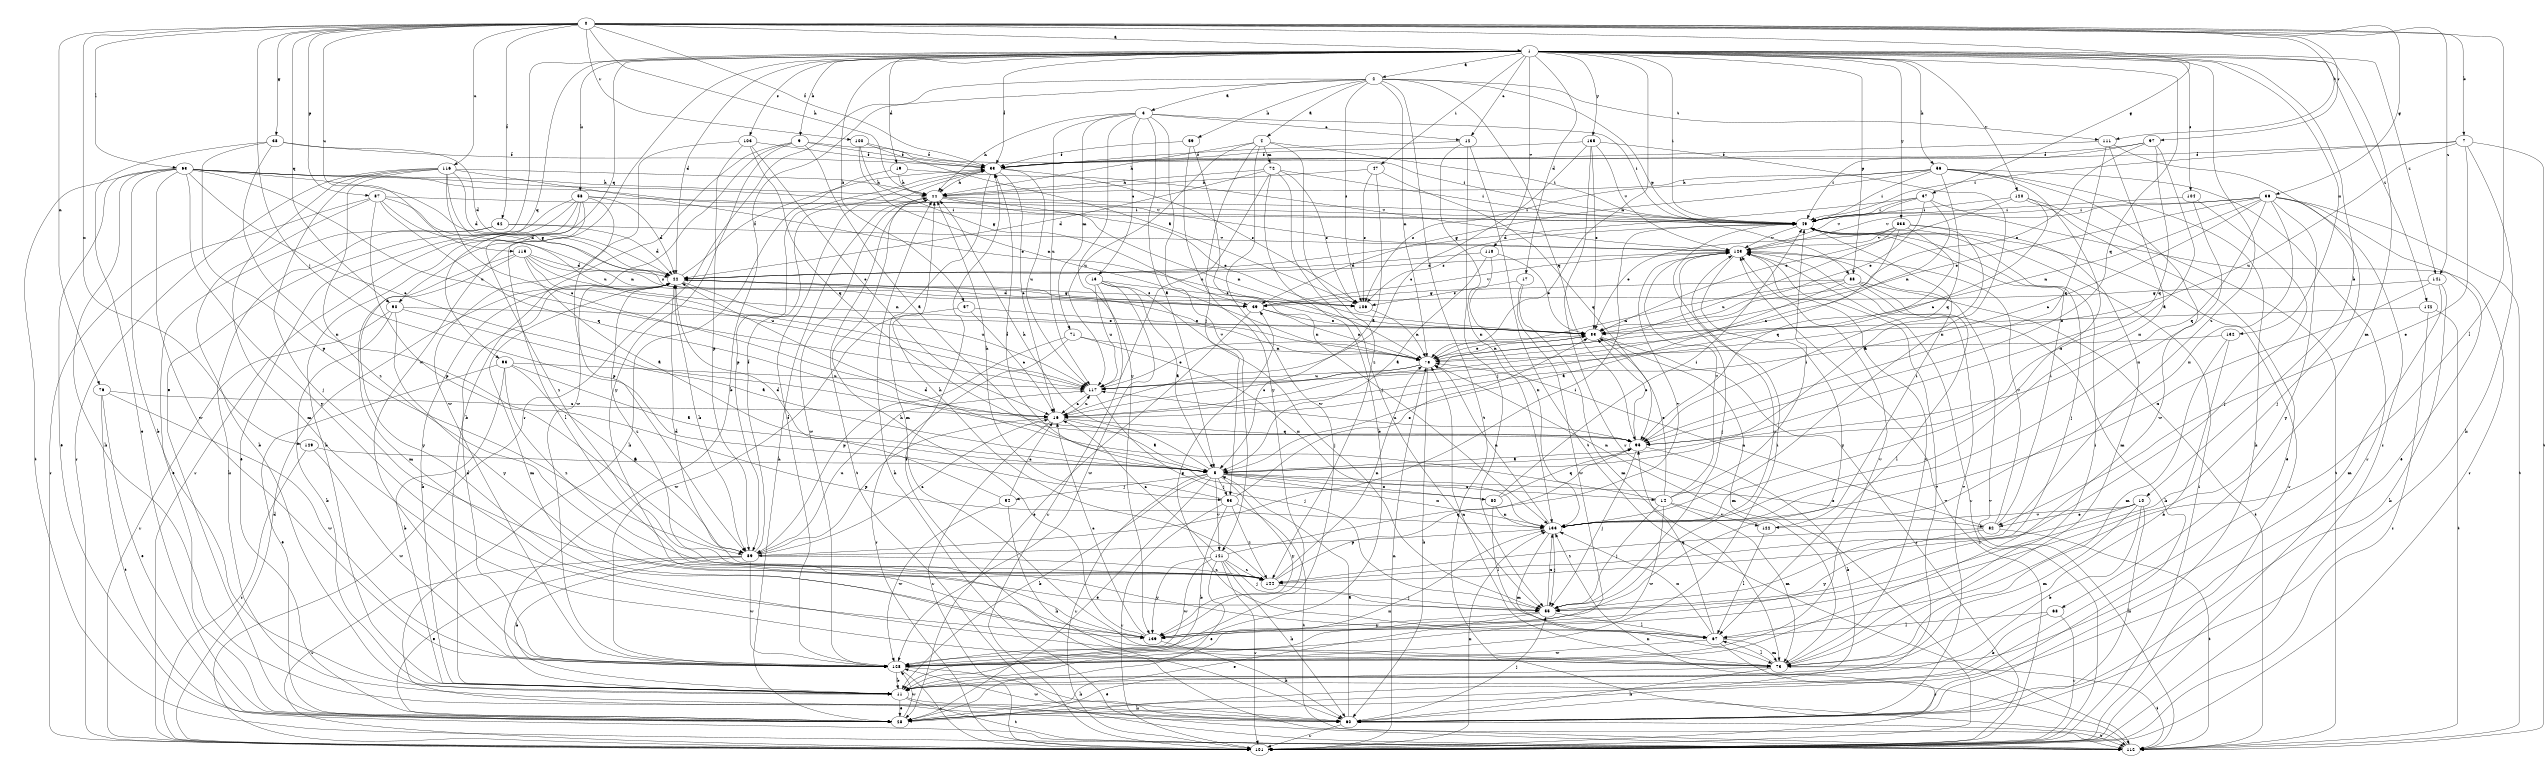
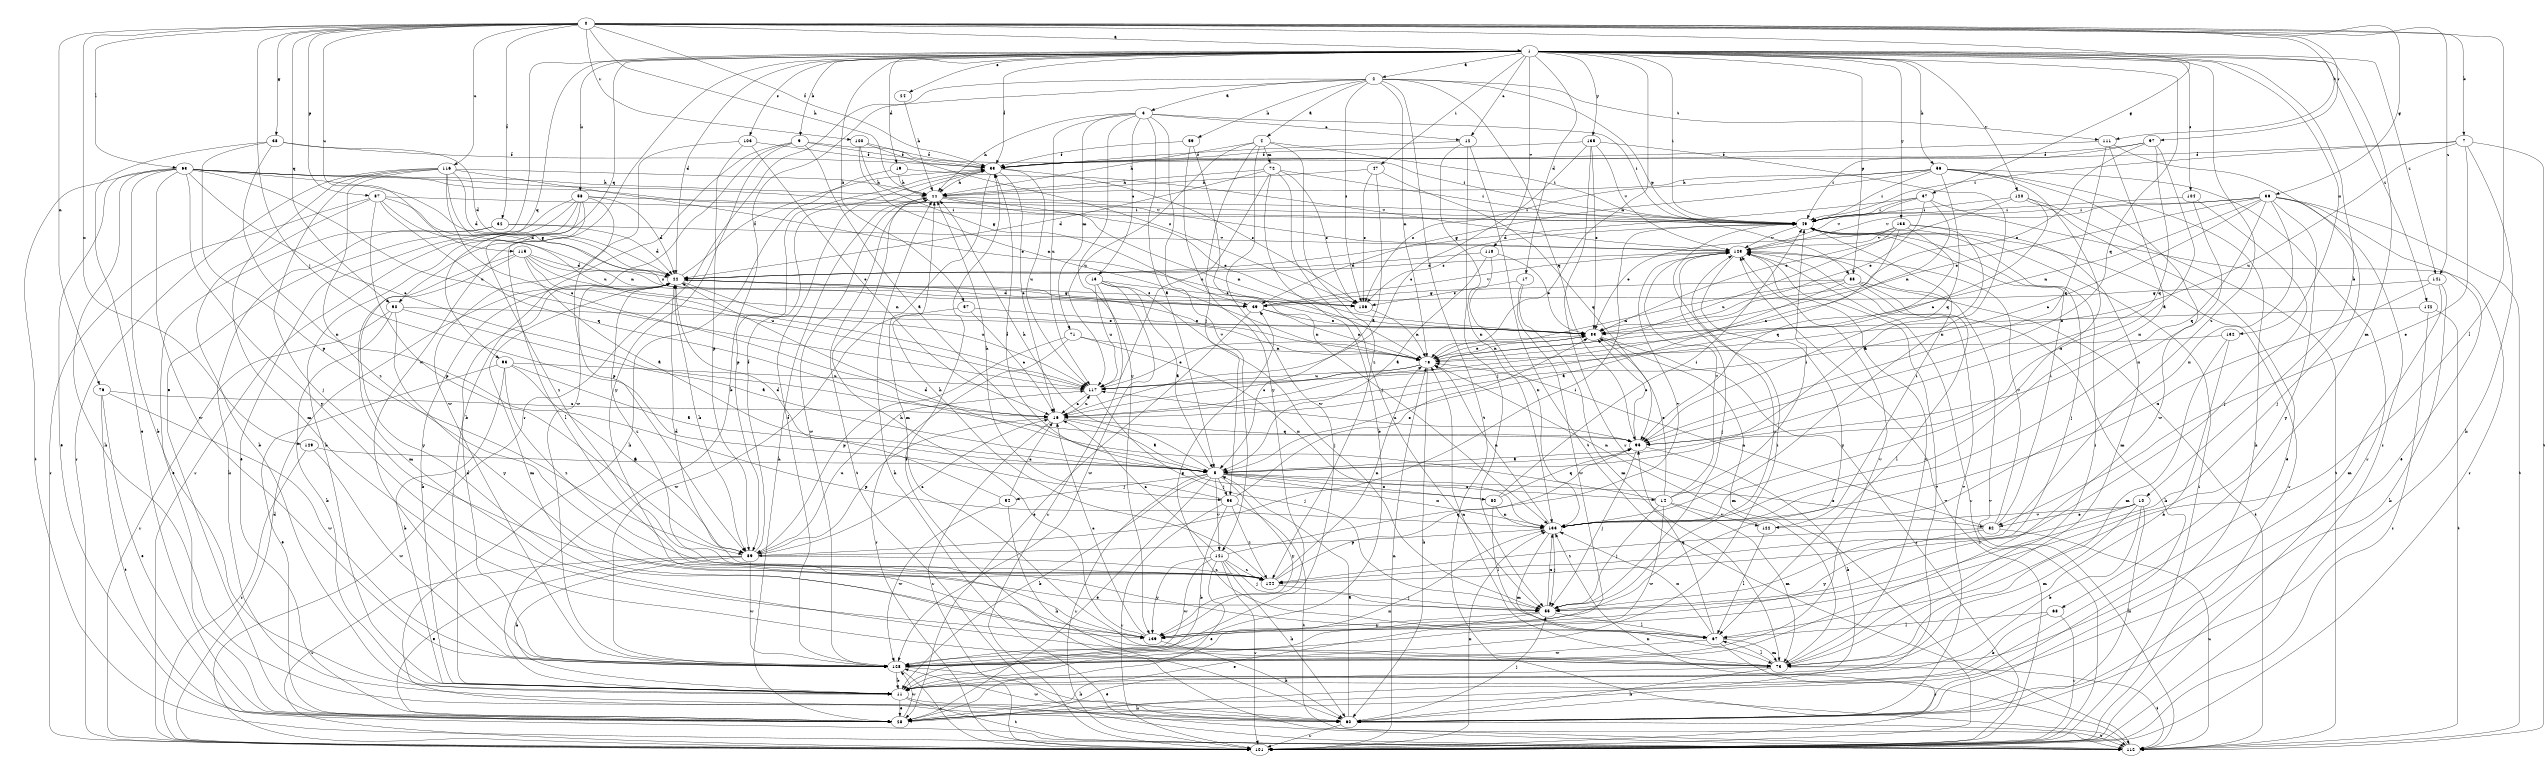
node "24": added
edge "100" -> "106": label "a" -> "s"
node "838": label "838" -> "138"
edge "103" -> "95": removed, label "q"
edge "82" -> "112": label "t" -> "u"
